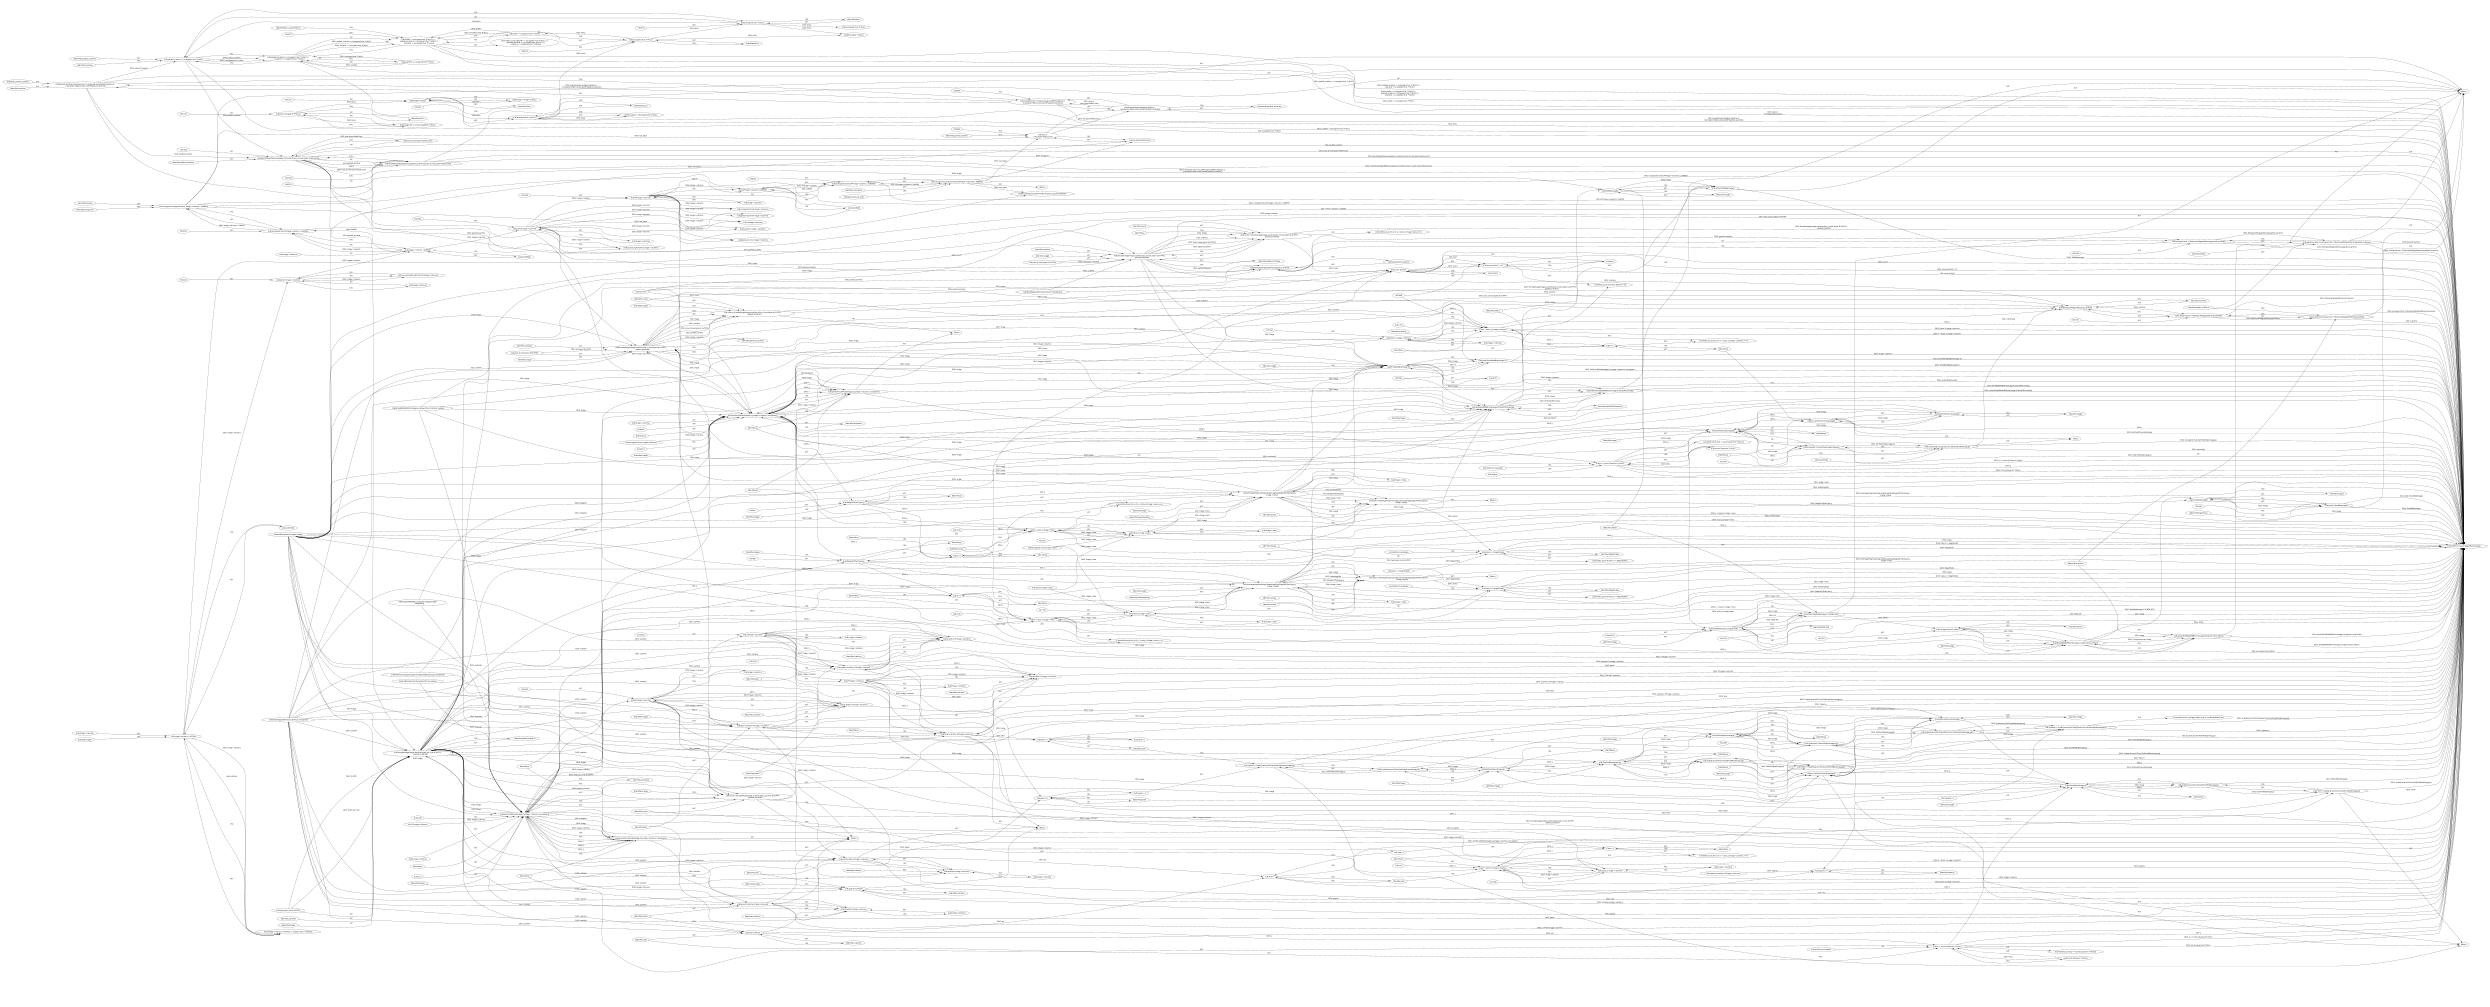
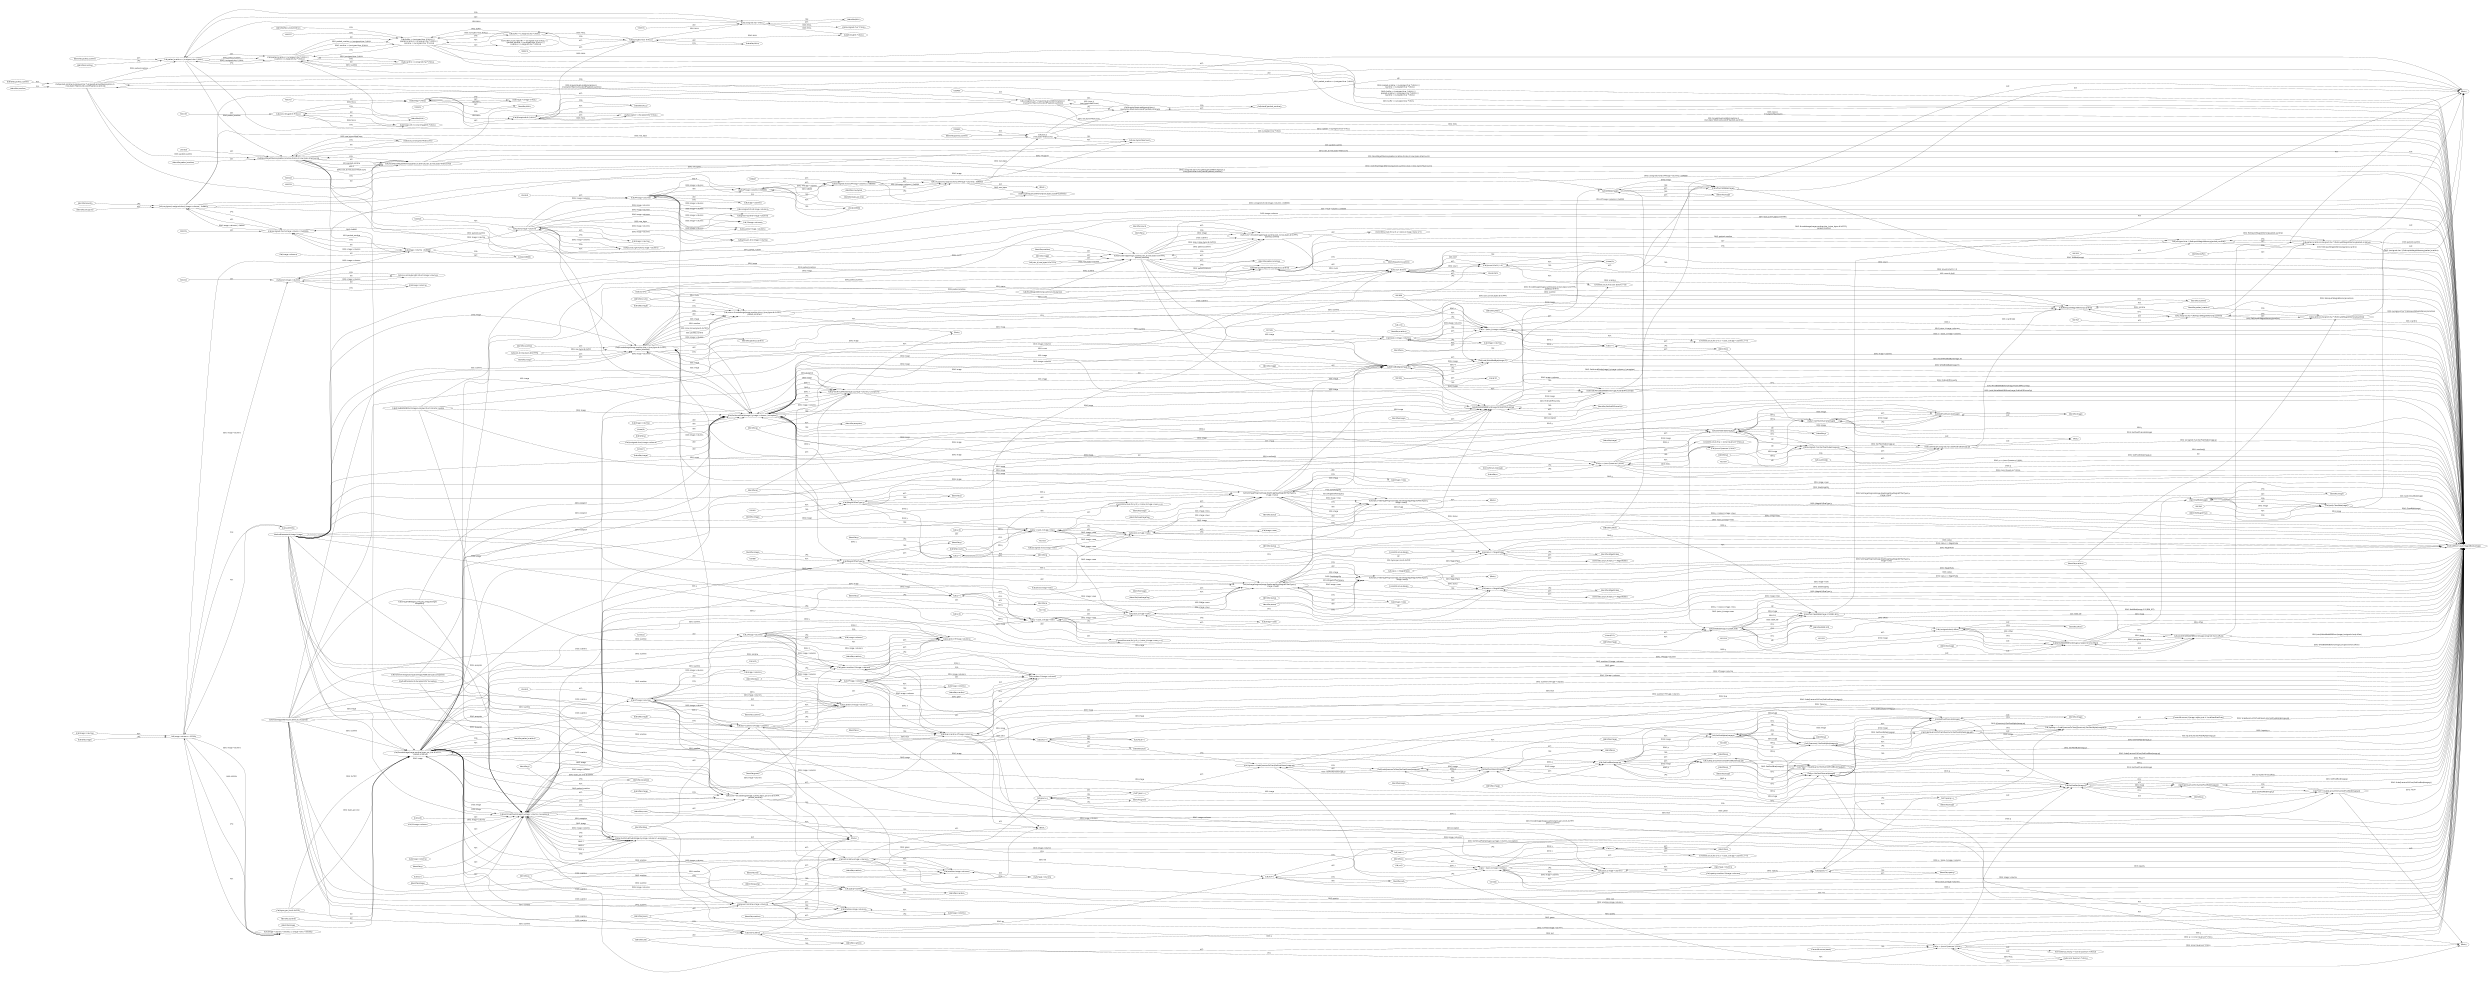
edge "(Call,WriteBlobMSBShort(image,(unsigned short) offset))" -> "(MethodReturn,static MagickBooleanType)": now "(Call,GetPixelRed(image,p))" -> "(MethodReturn,static MagickBooleanType)"
edge "(Call,opacity++)" -> "(Call,*opacity++)": added, label "AST:"
